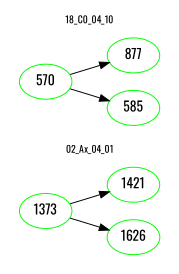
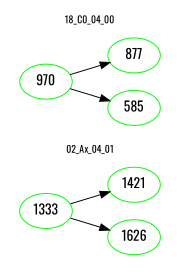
cluster "18_C0_04_10": label "18_C0_04_10" -> "18_C0_04_00"
node "570": label "570" -> "970"
node "1373": label "1373" -> "1333"
